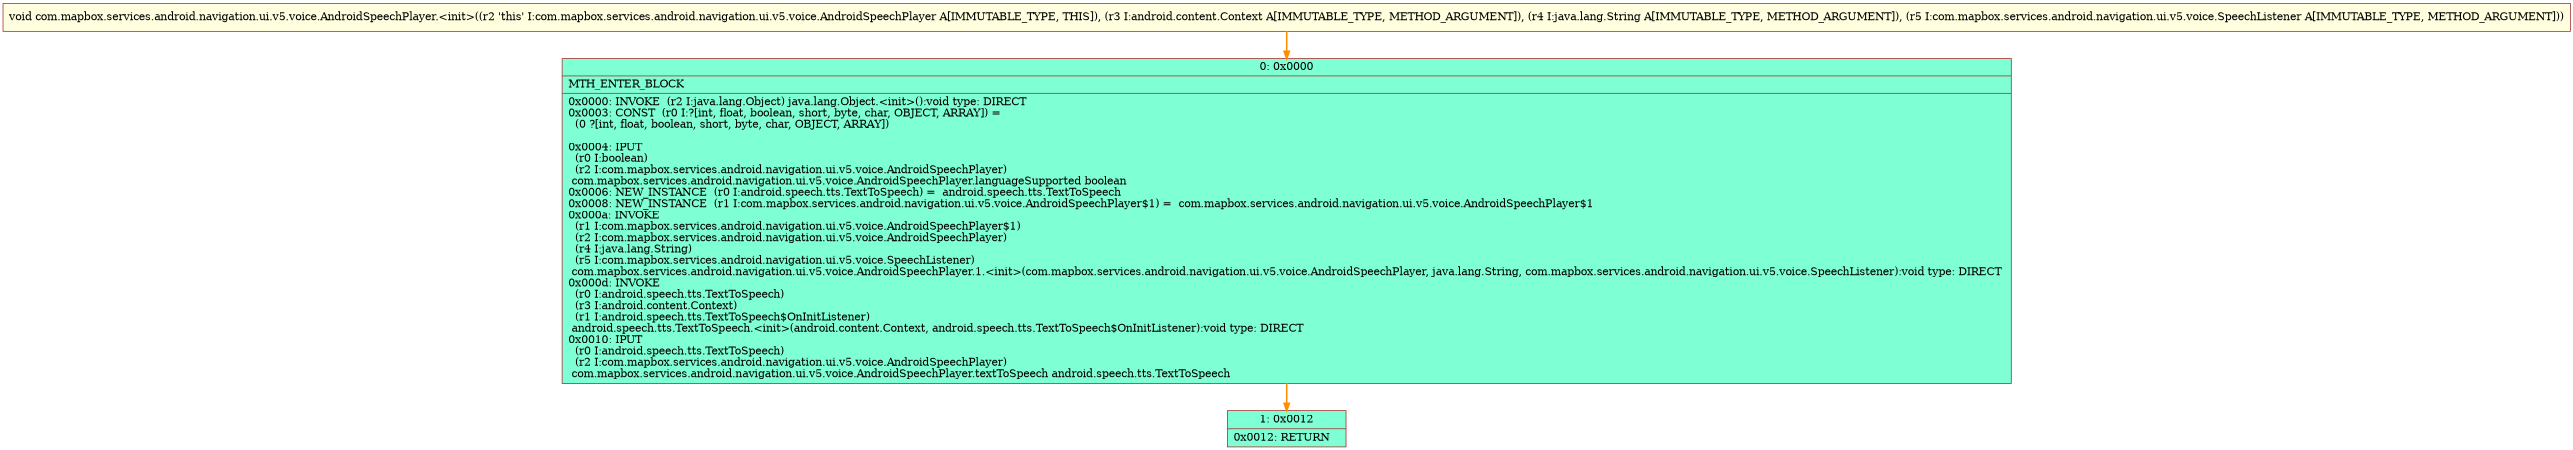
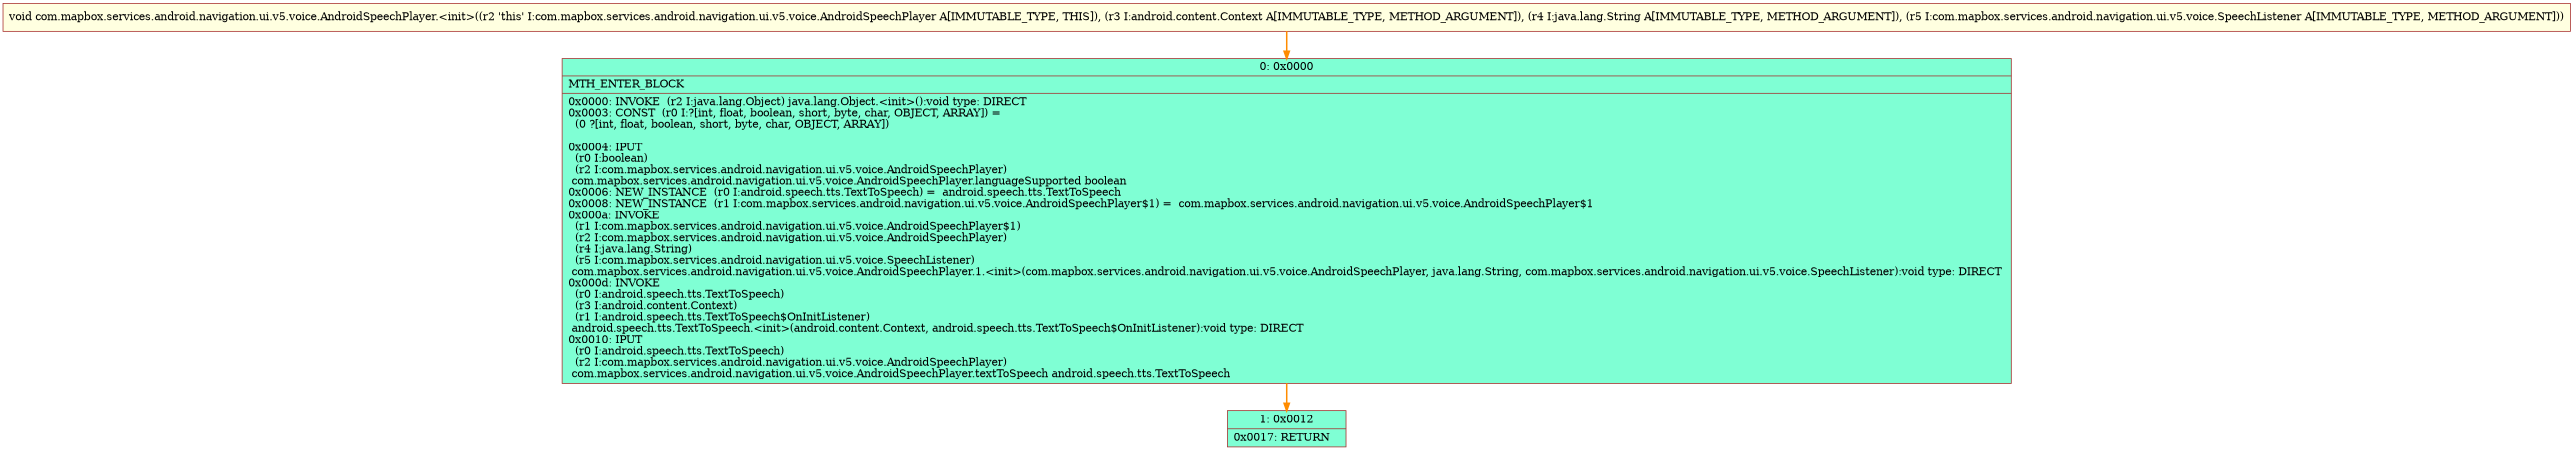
node "1: 0x0012": text "0x0012: RETURN" -> "0x0017: RETURN"
